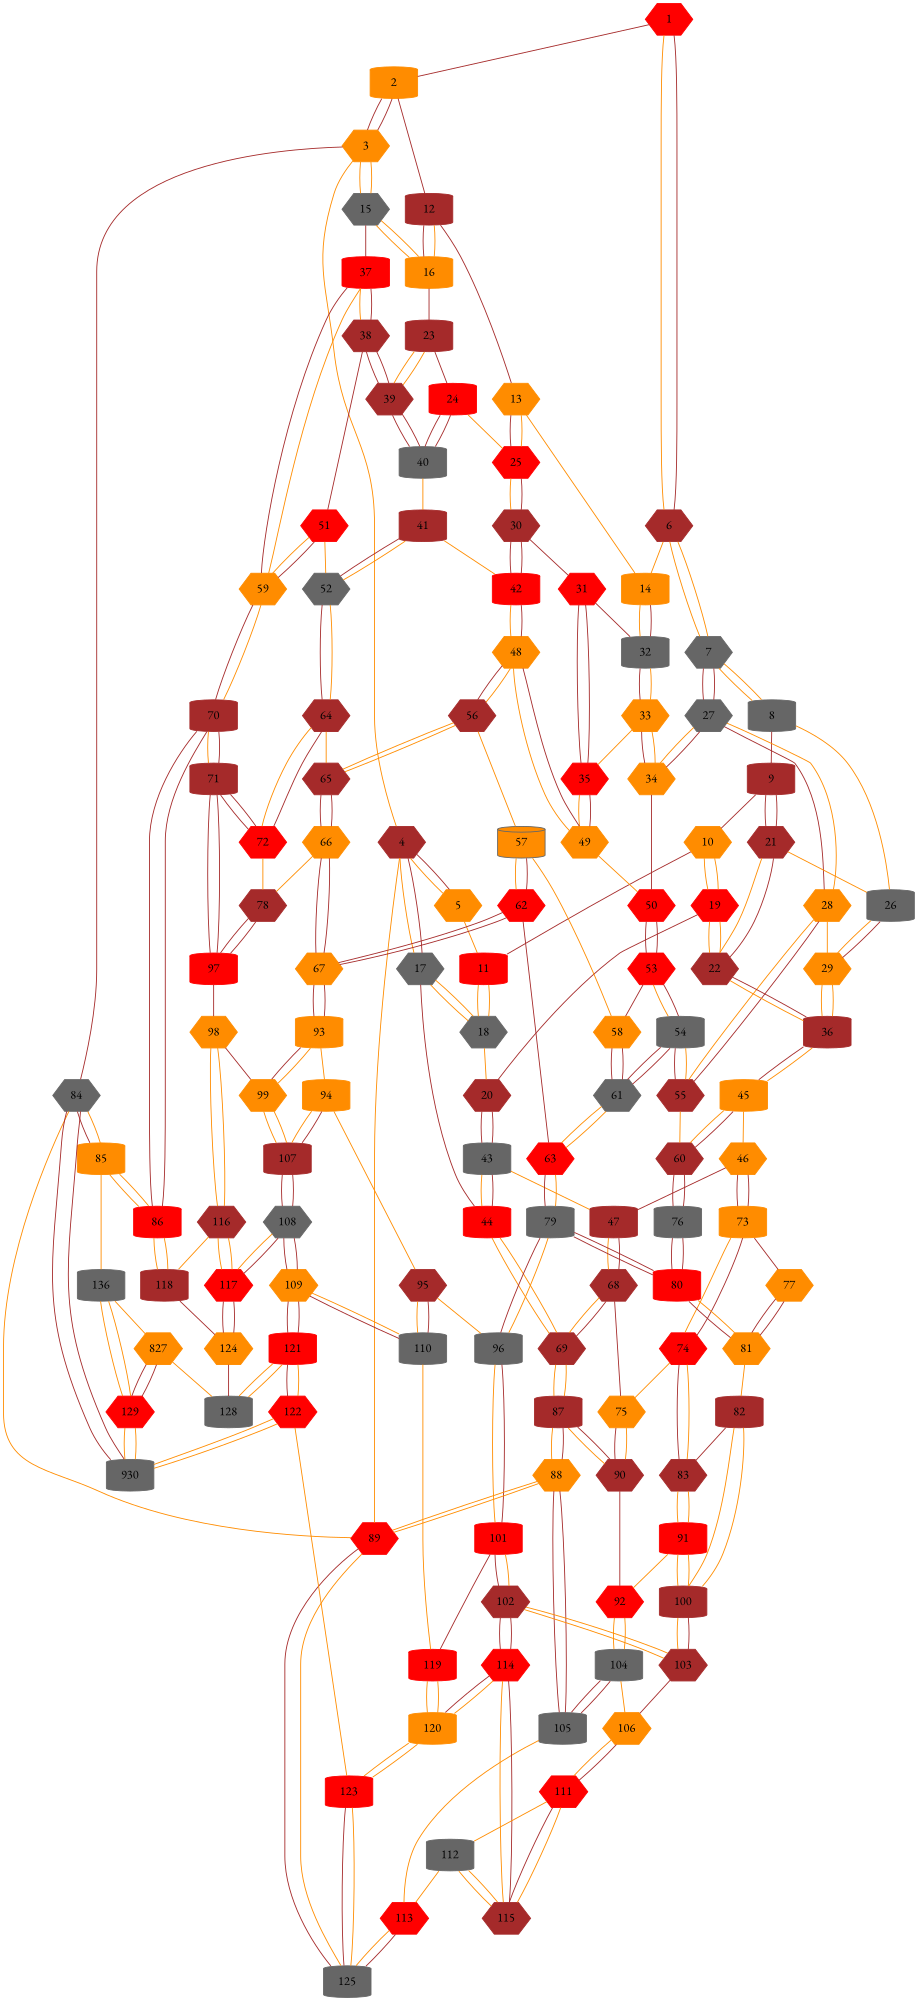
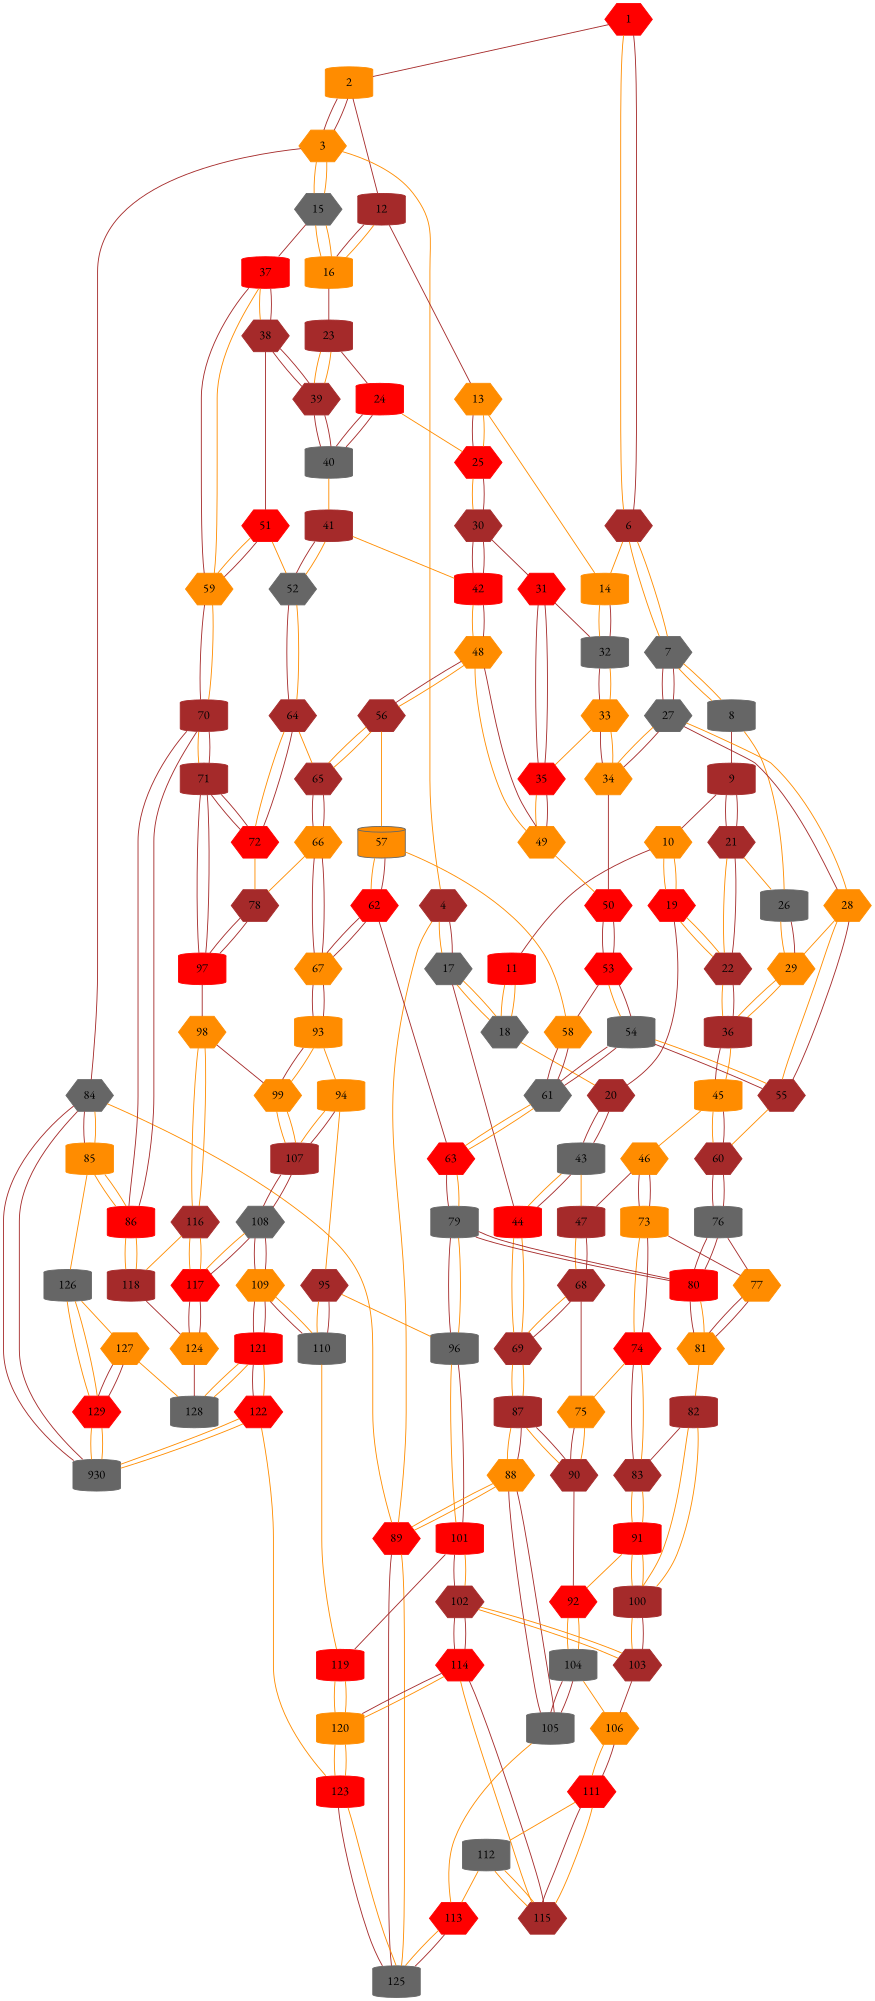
node "5": removed
edge "76" -- "77": added
node "136": label "136" -> "126"
node "827": label "827" -> "127"
